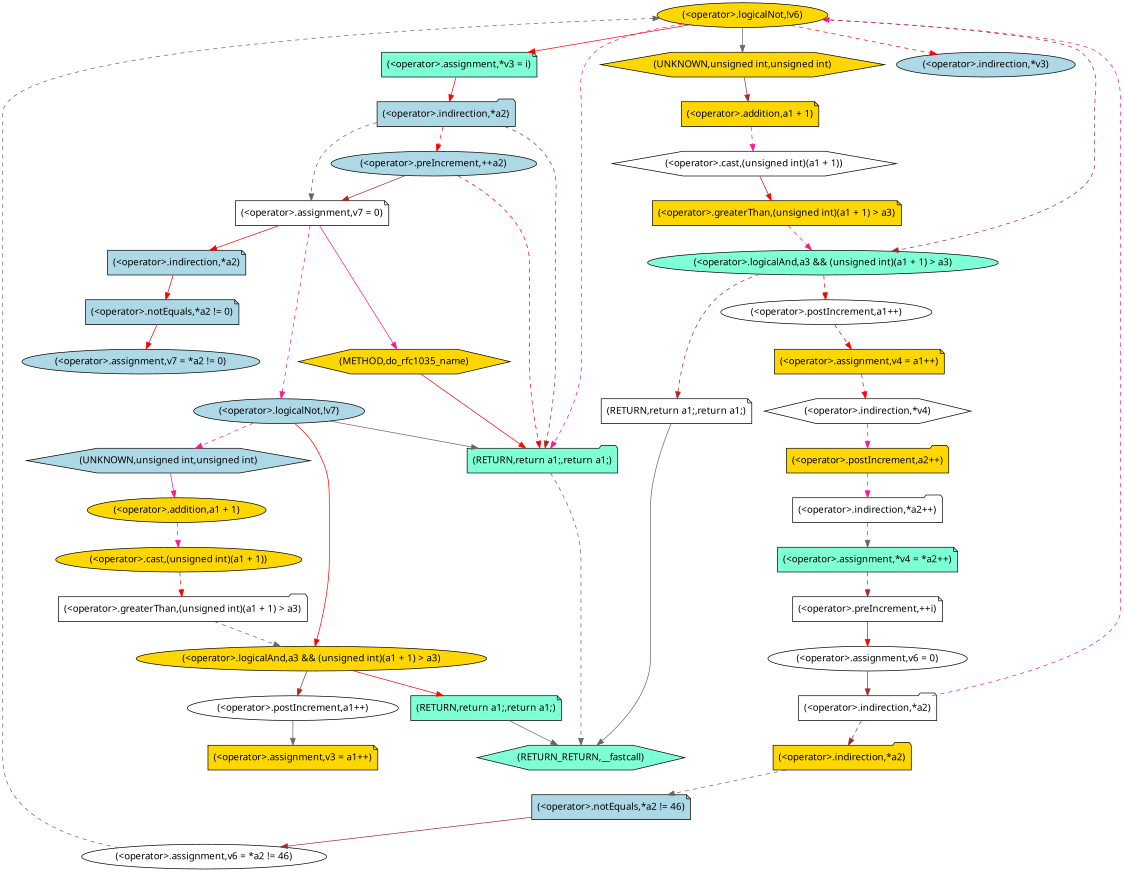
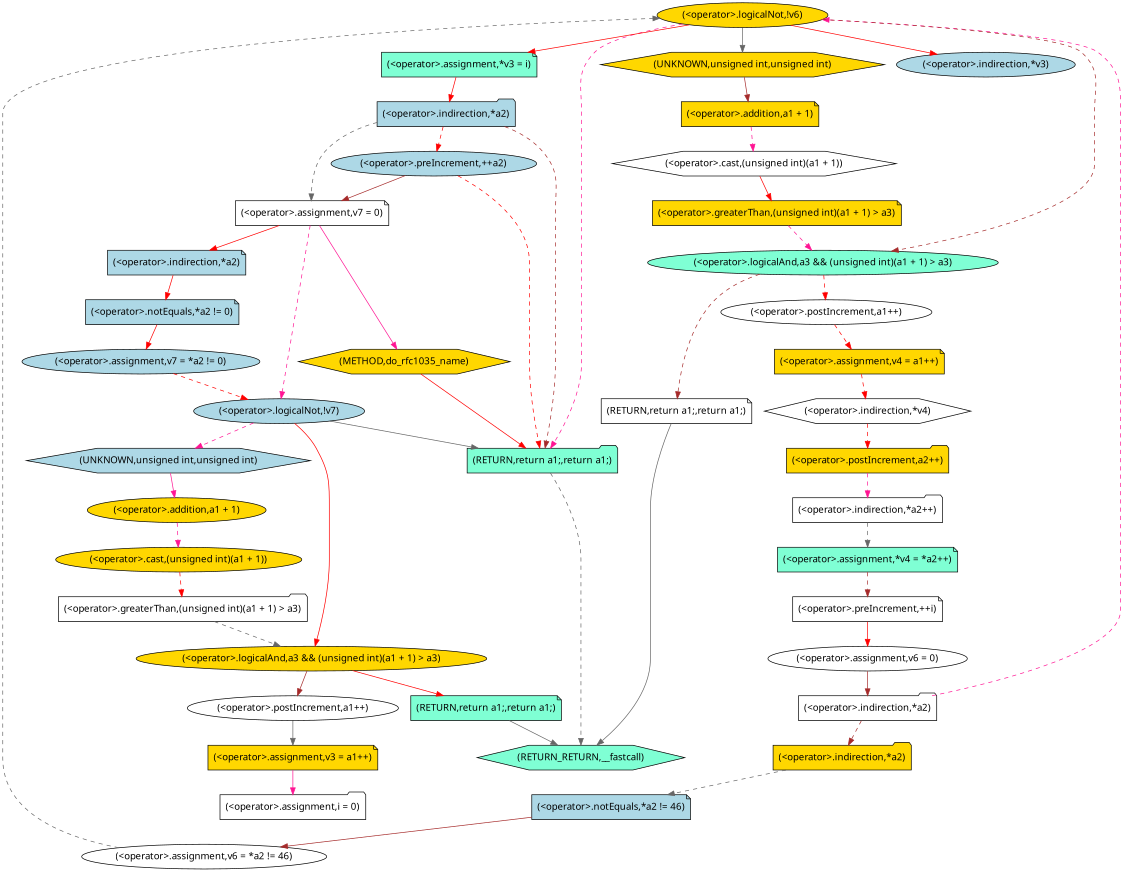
edge "(<operator>.logicalNot,!v6)" -> "(<operator>.indirection,*v3)": style dashed -> solid
edge "(<operator>.assignment,v7 = *a2 != 0)" -> "(<operator>.logicalNot,!v7)": added
edge "(<operator>.indirection,*v4)" -> "(<operator>.postIncrement,a2++)": color deeppink -> red
node "(<operator>.assignment,i = 0)": added
